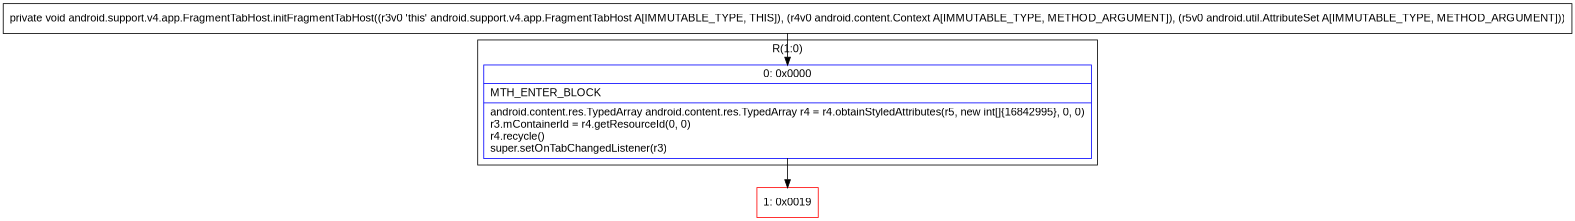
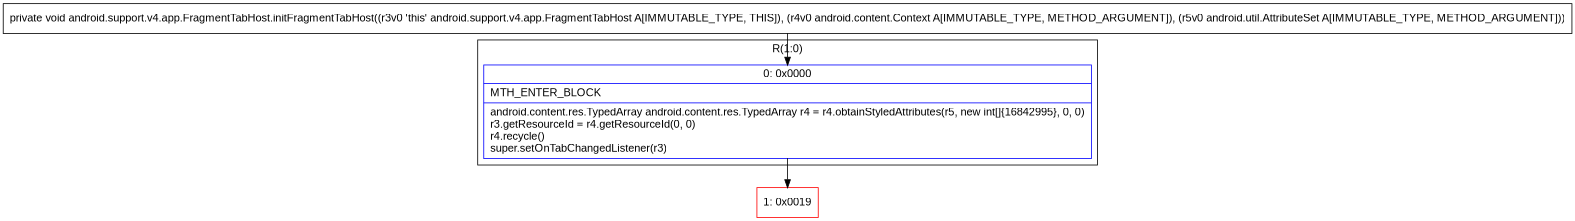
node "0: 0x0000": text "r3.mContainerId = r4.getResourceId(0, 0)" -> "r3.getResourceId = r4.getResourceId(0, 0)"
